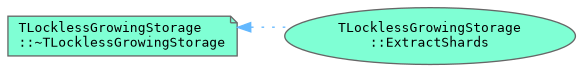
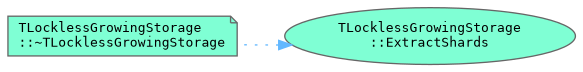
edge "TLocklessGrowingStorage ::ExtractShards" -> "TLocklessGrowingStorage ::~TLocklessGrowingStorage": reversed
